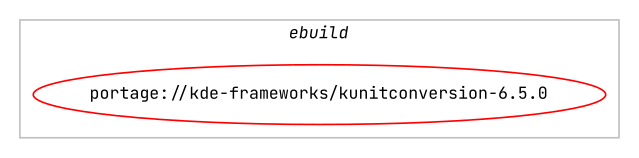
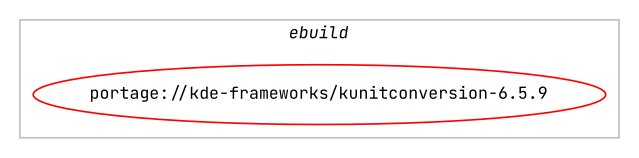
node "portage://kde-frameworks/kunitconversion-6.5.0": label "portage://kde-frameworks/kunitconversion-6.5.0" -> "portage://kde-frameworks/kunitconversion-6.5.9"
